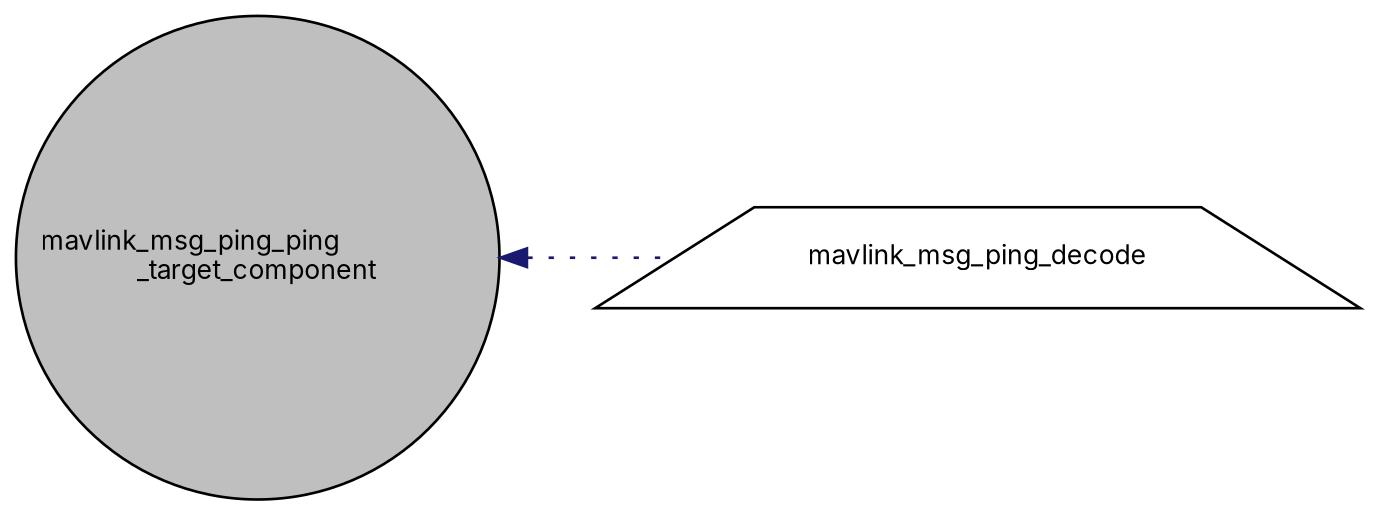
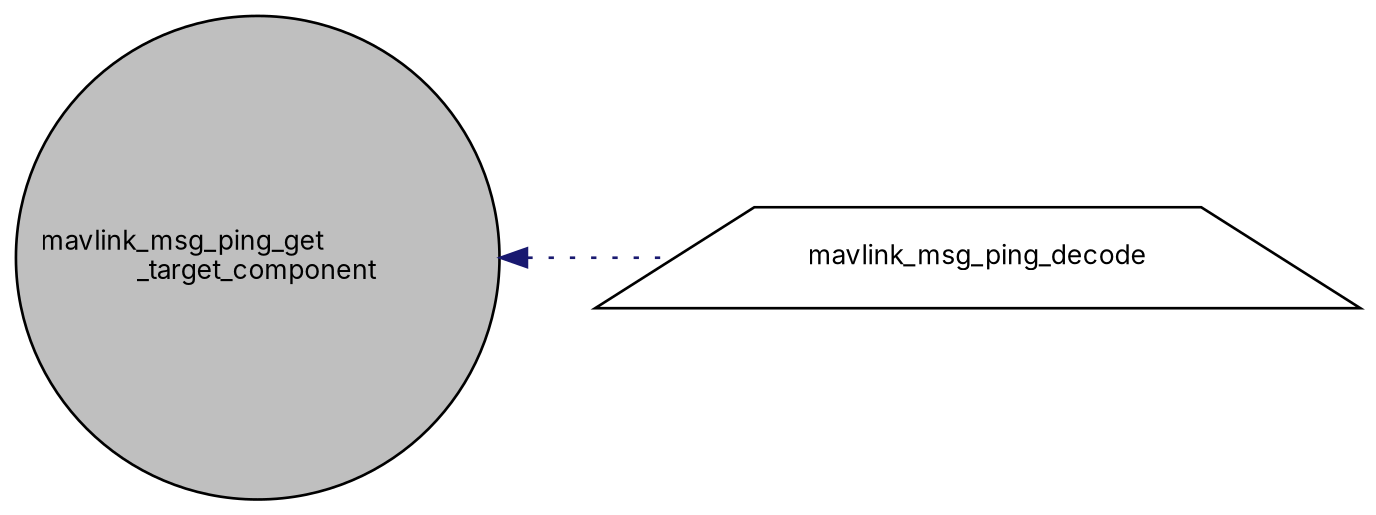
node "mavlink_msg_ping_ping _target_component": label "mavlink_msg_ping_ping _target_component" -> "mavlink_msg_ping_get _target_component"
